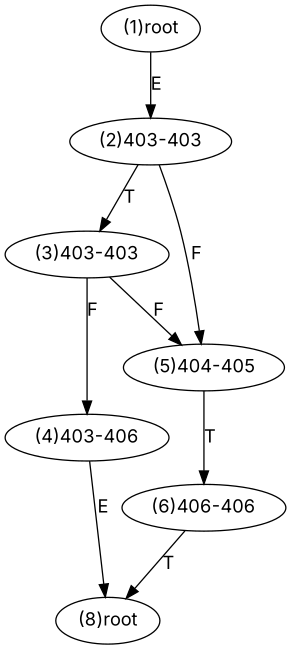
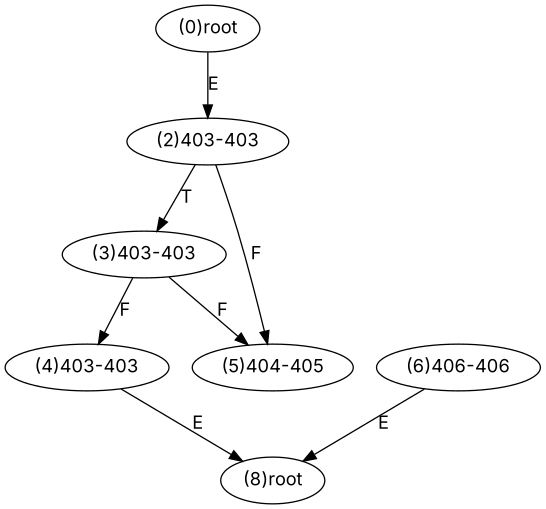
node "(1)root": label "(1)root" -> "(0)root"
edge "(5)404-405" -> "(6)406-406": removed, label "T"
node "(4)403-406": label "(4)403-406" -> "(4)403-403"
edge "(6)406-406" -> "(8)root": label "T" -> "E"
